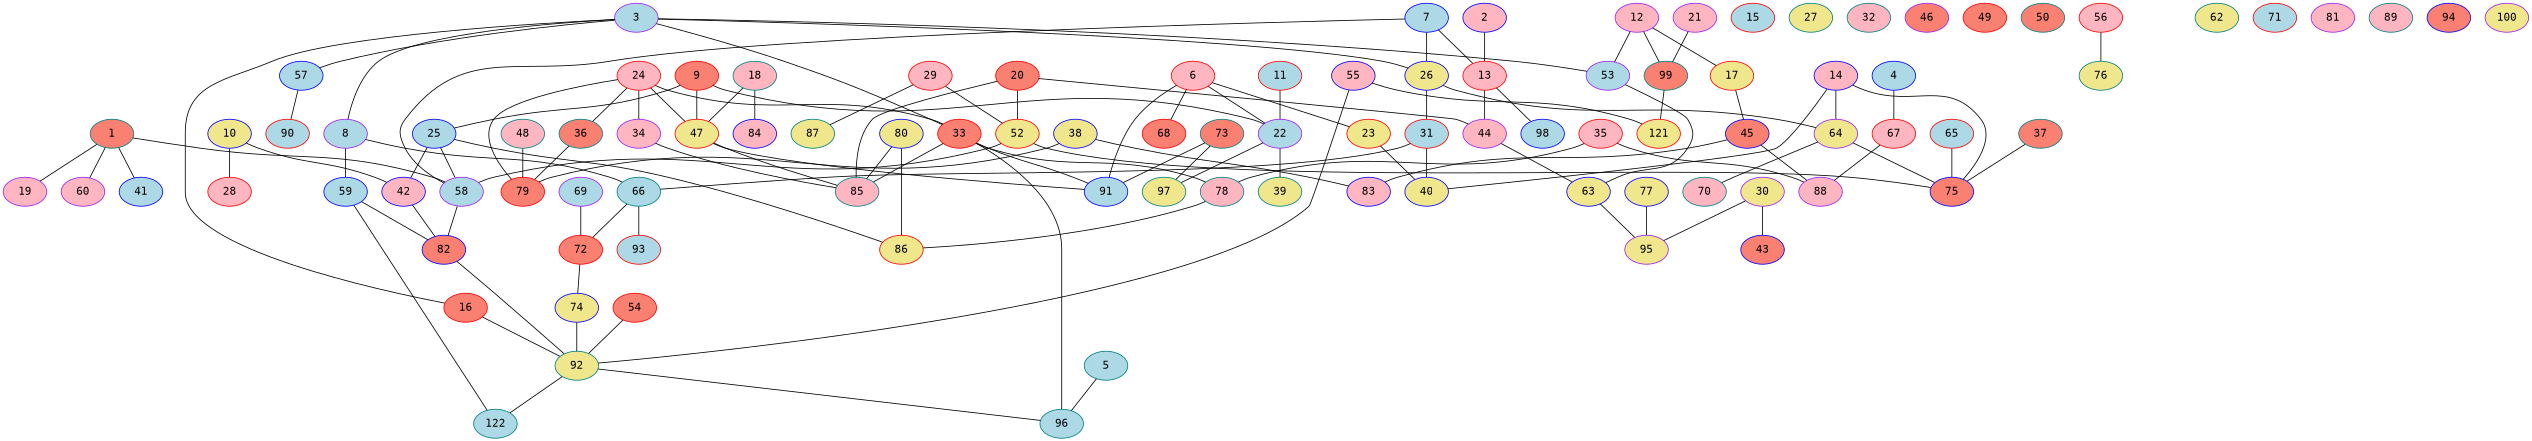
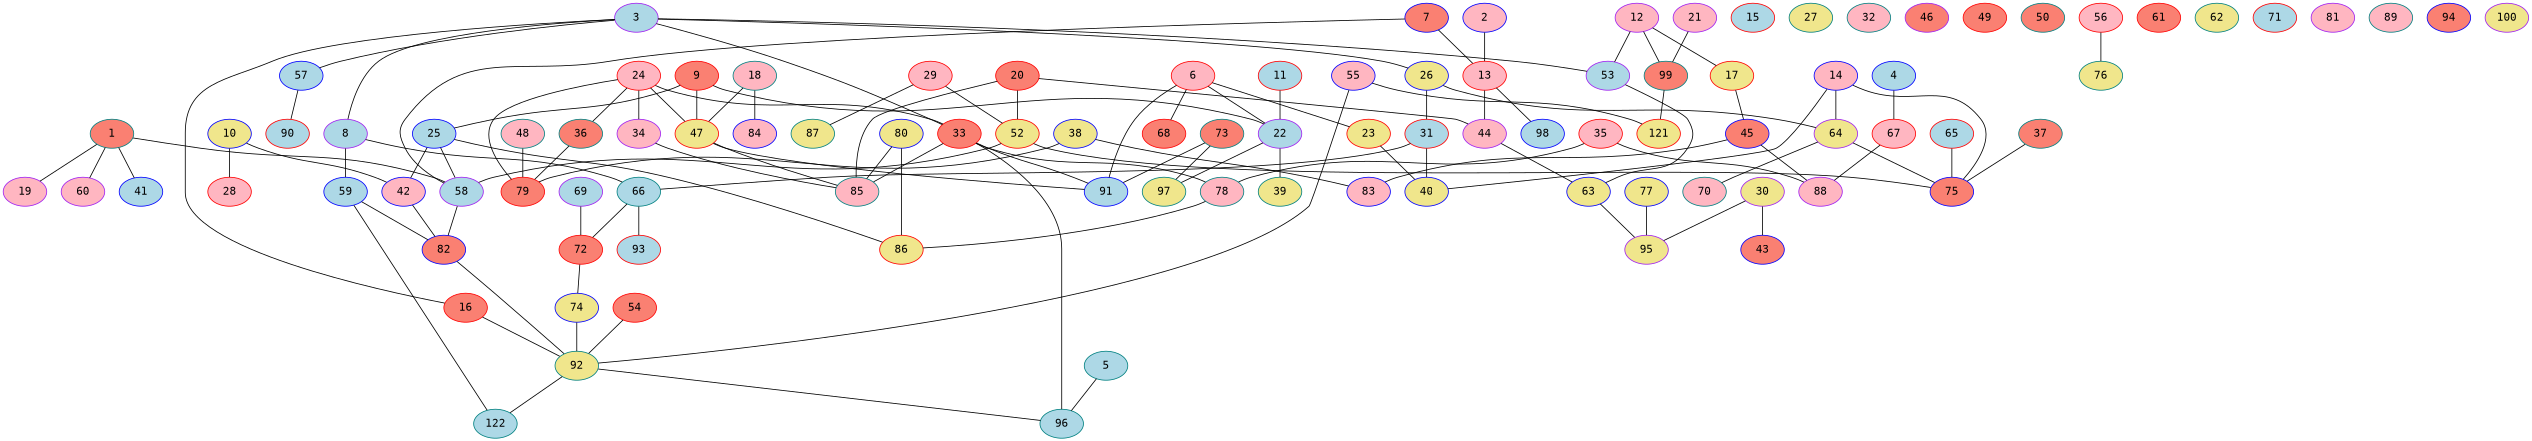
node "7": fillcolor lightblue -> salmon
node "61": added
edge "7" -- "26": removed
